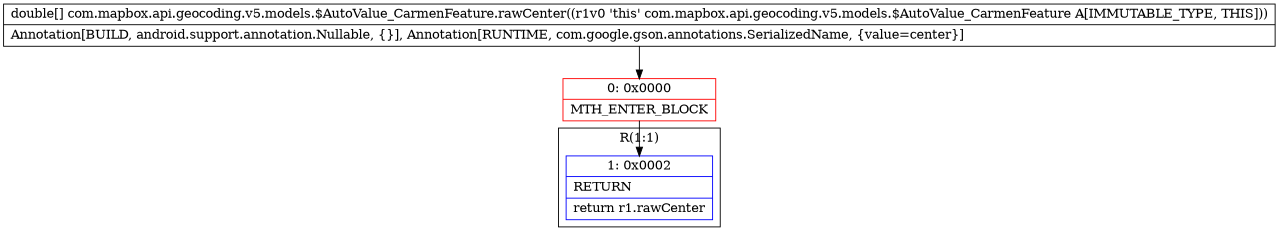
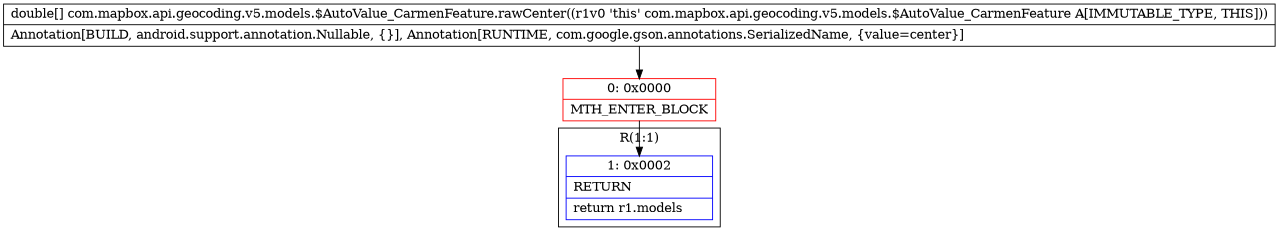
node "1: 0x0002": text "return r1.rawCenter" -> "return r1.models"
